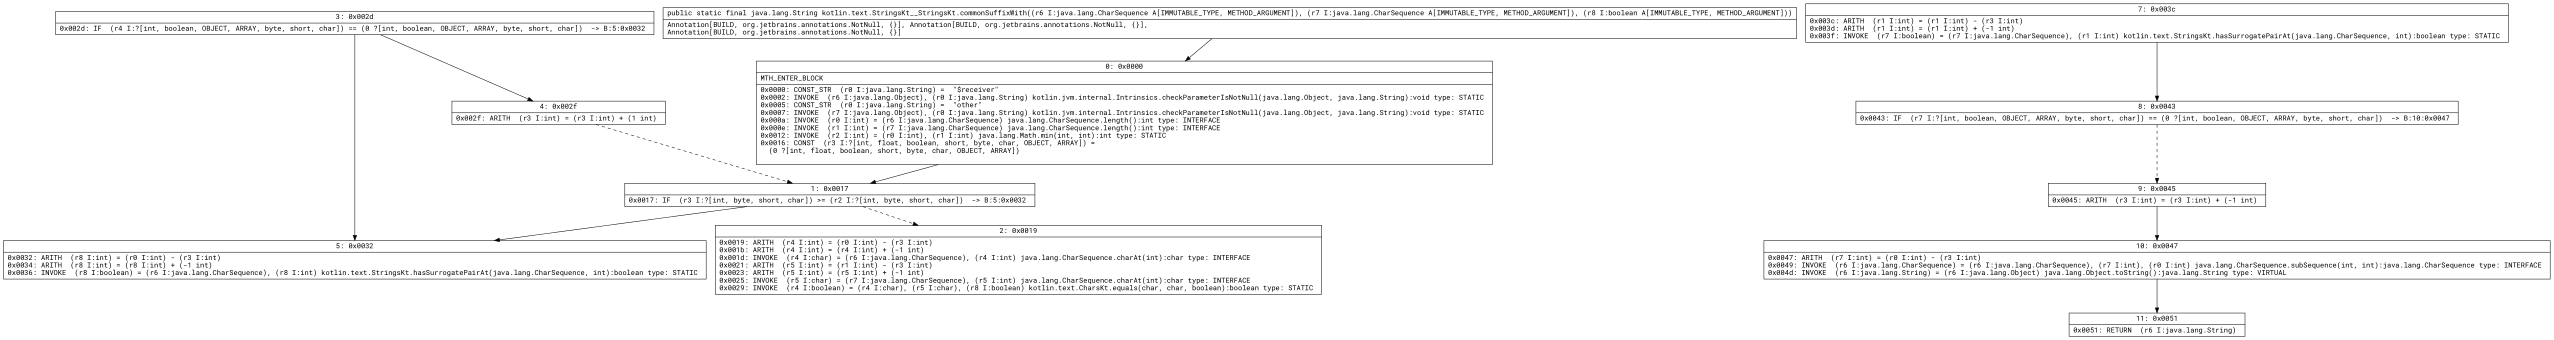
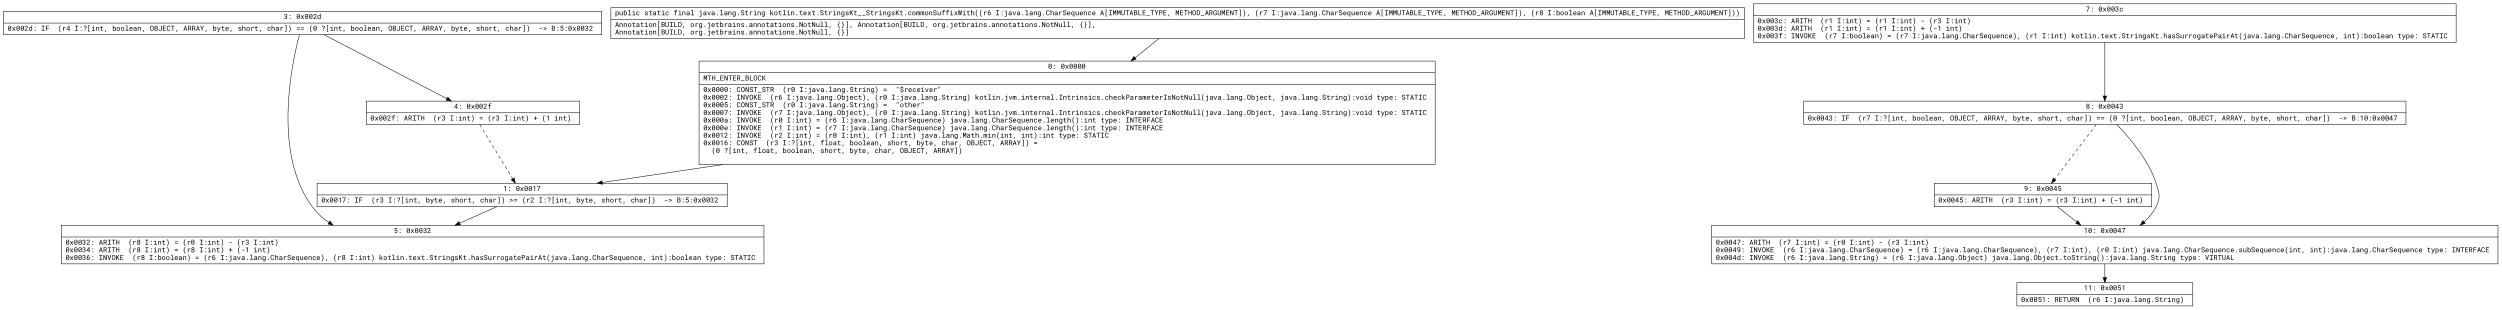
edge "8: 0x0043" -> "10: 0x0047": added
node "2: 0x0019": removed
